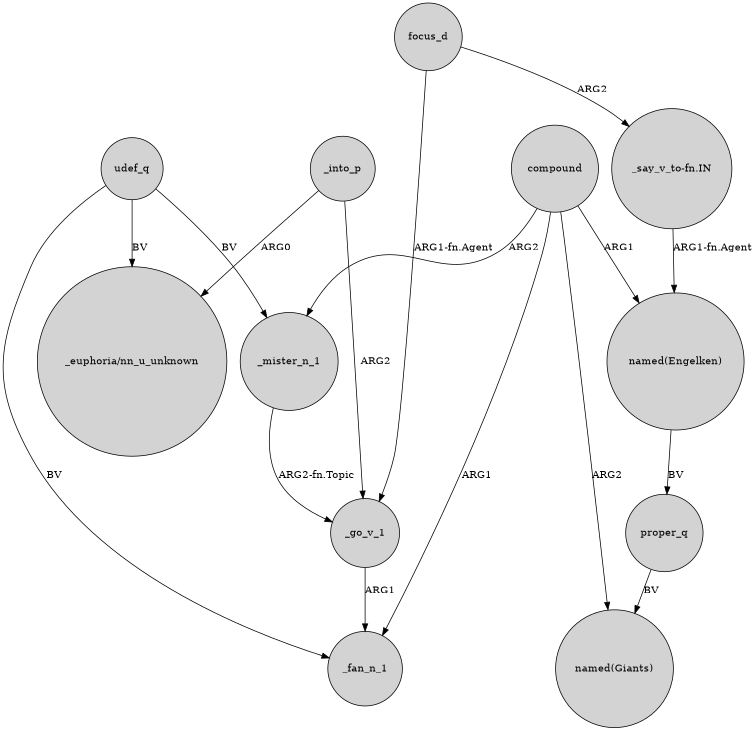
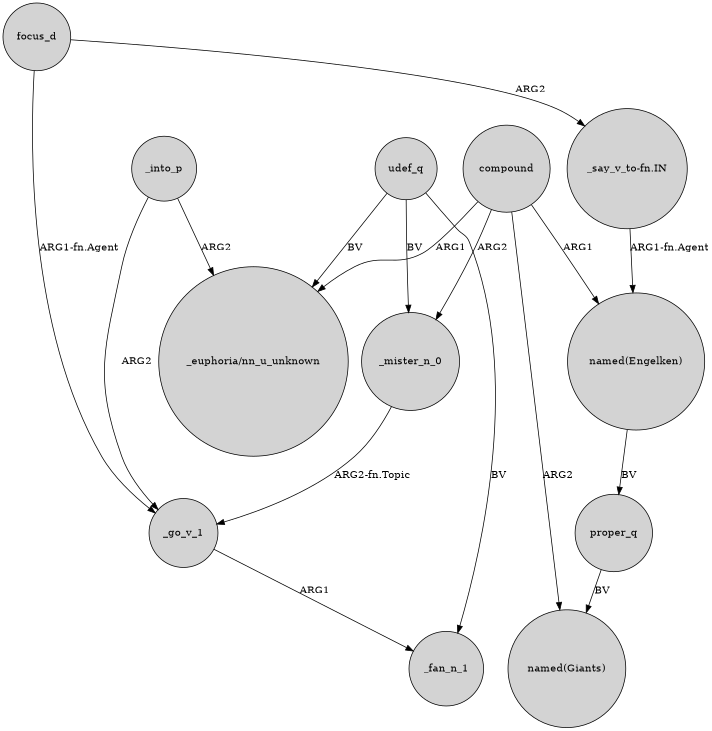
edge "_into_p" -> "_euphoria/nn_u_unknown": label "ARG0" -> "ARG2"
node "_mister_n_1": label "_mister_n_1" -> "_mister_n_0"
edge "compound" -> "_fan_n_1": now "compound" -> "_euphoria/nn_u_unknown"
